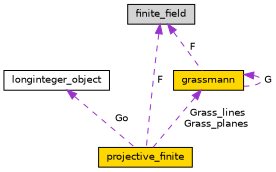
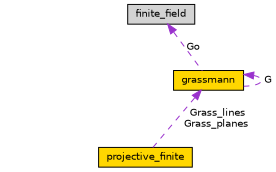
edge "grassmann" -> "finite_field": label " F" -> " Go"
node "longinteger_object": removed
edge "projective_finite" -> "finite_field": removed, label "F"
